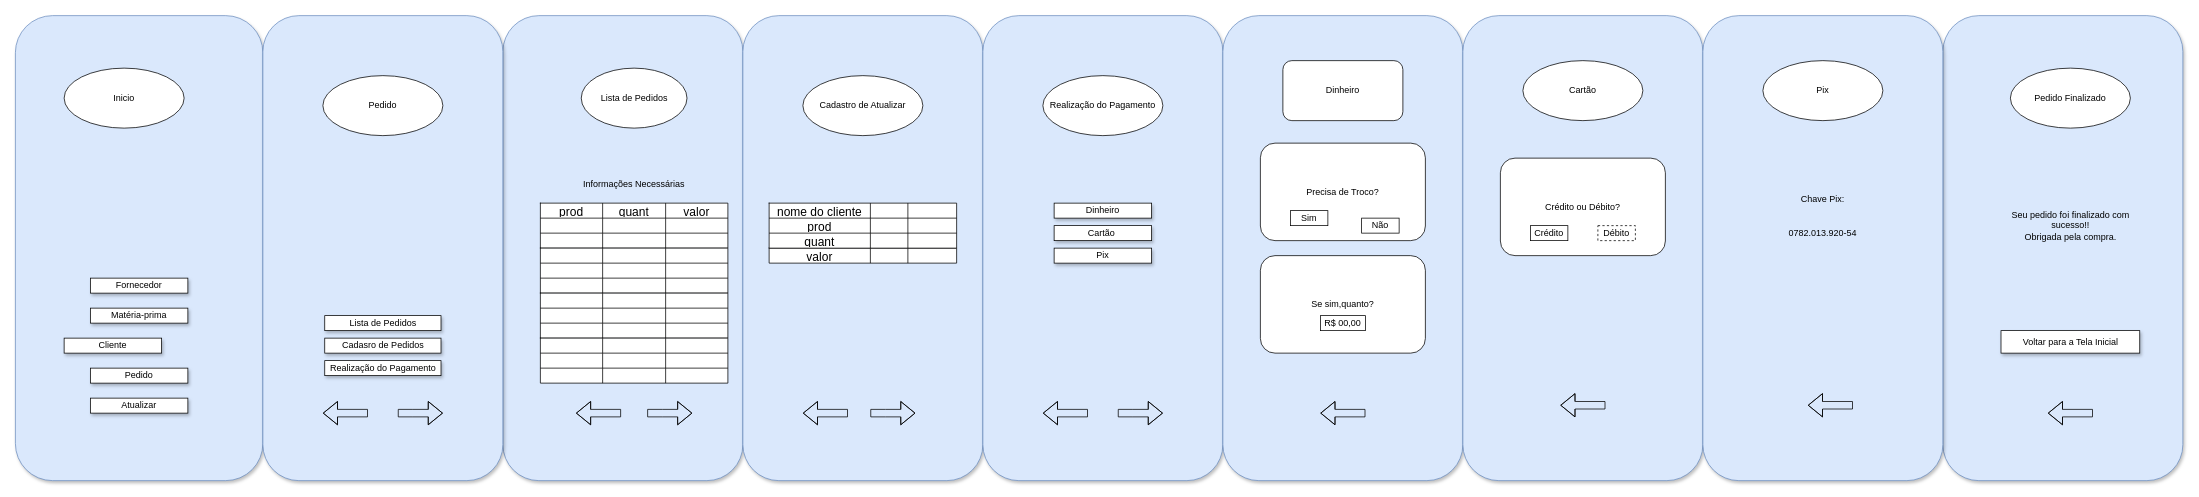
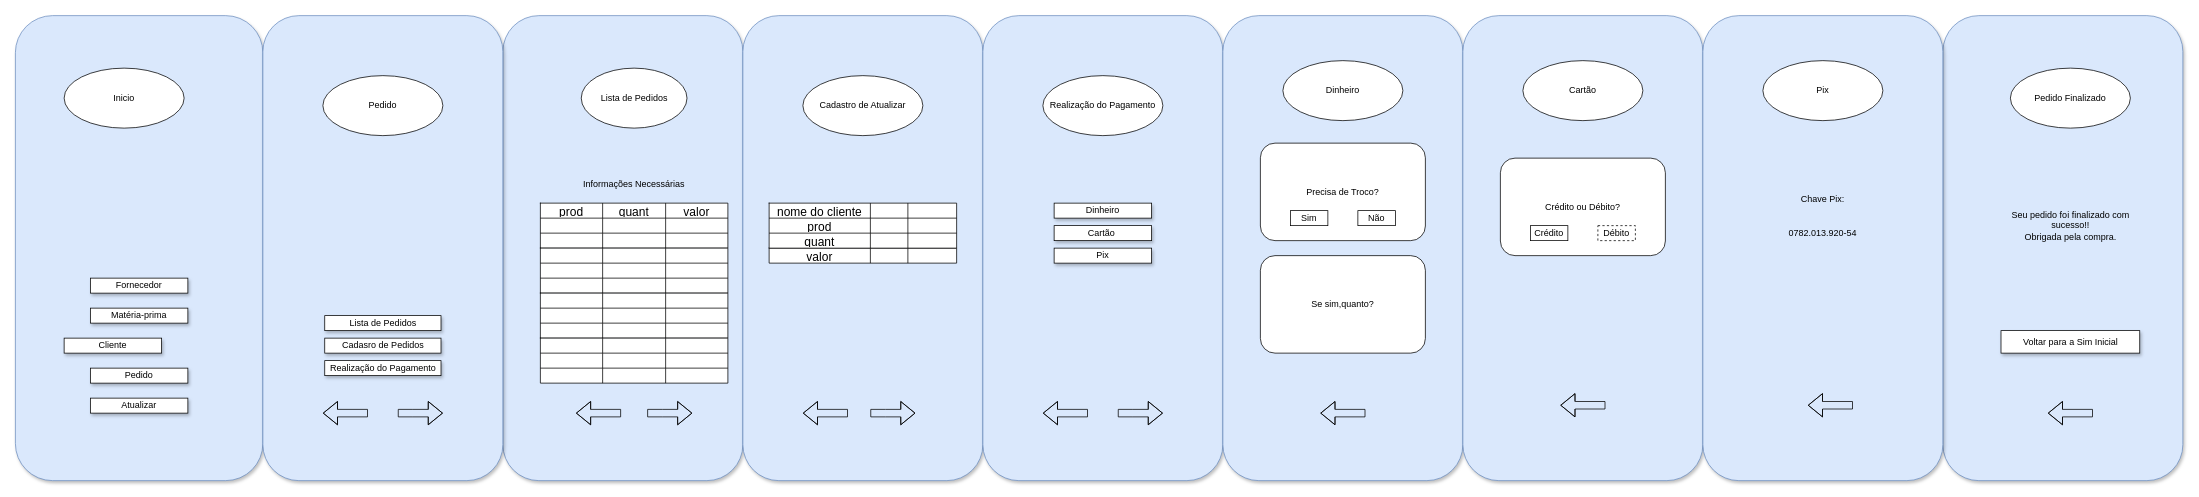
node "Dinheiro": shape rounded rectangle -> ellipse
node "Não": moved (1380, 225) -> (1377, 218)
node "R$ 00,00": removed
node "Voltar para a Tela Inicial": label "Voltar para a Tela Inicial" -> "Voltar para a Sim Inicial"
